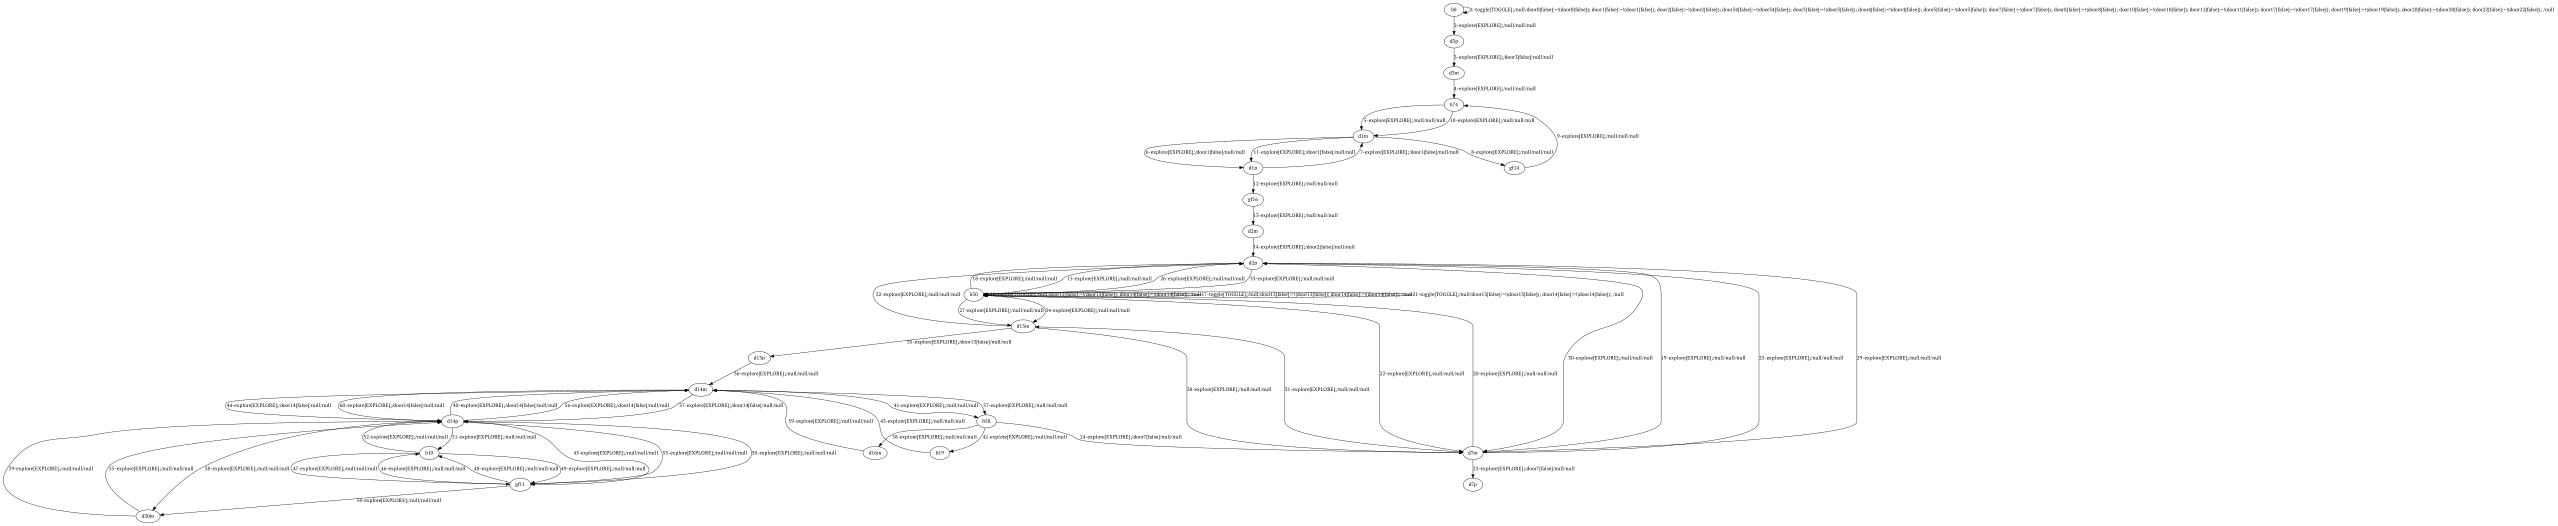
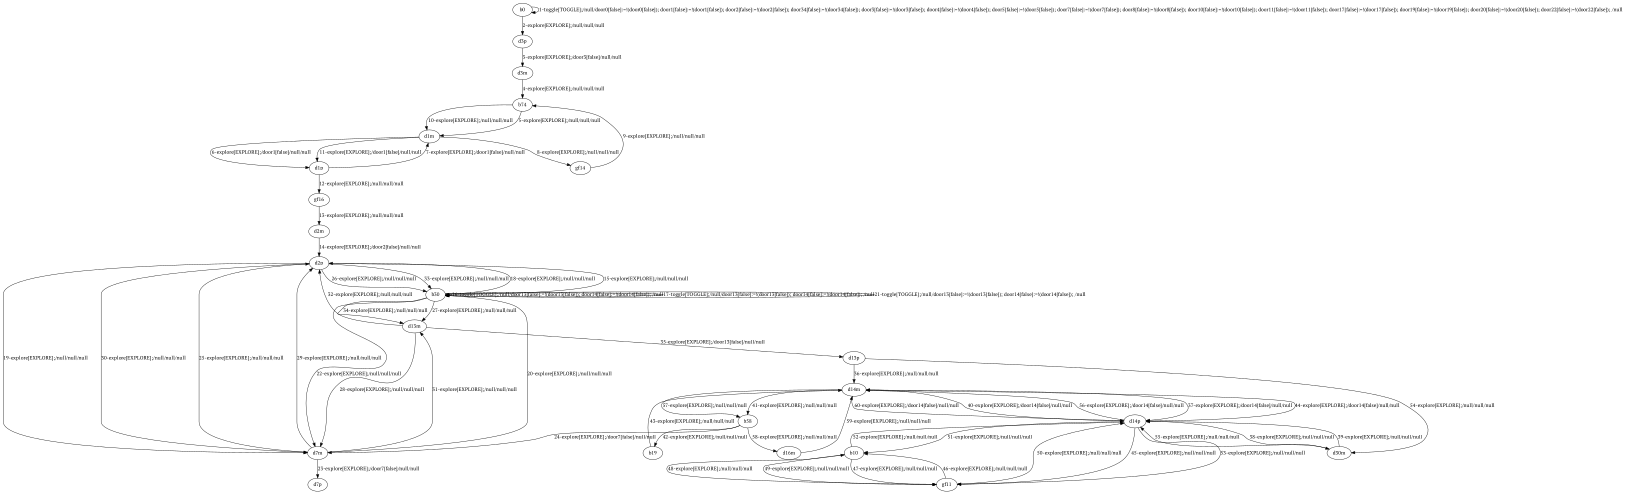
edge "gf11" -> "d30m": now "d13p" -> "d30m"
